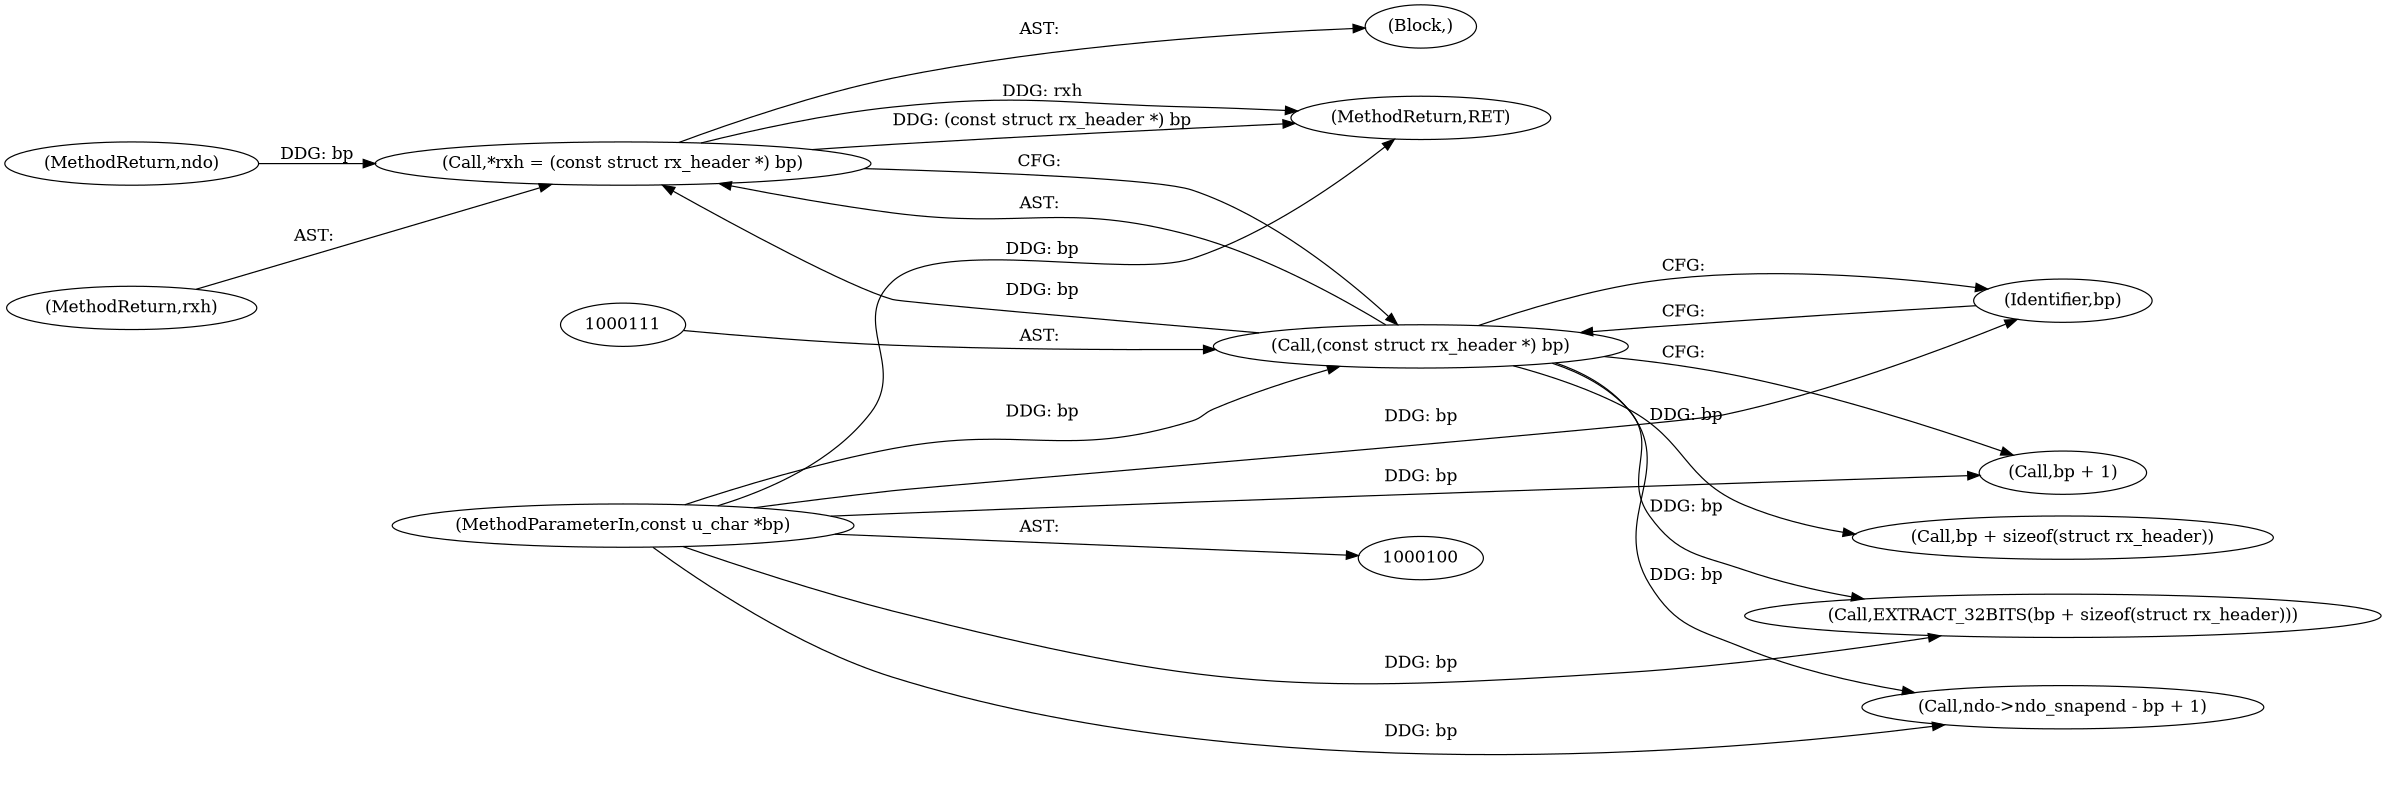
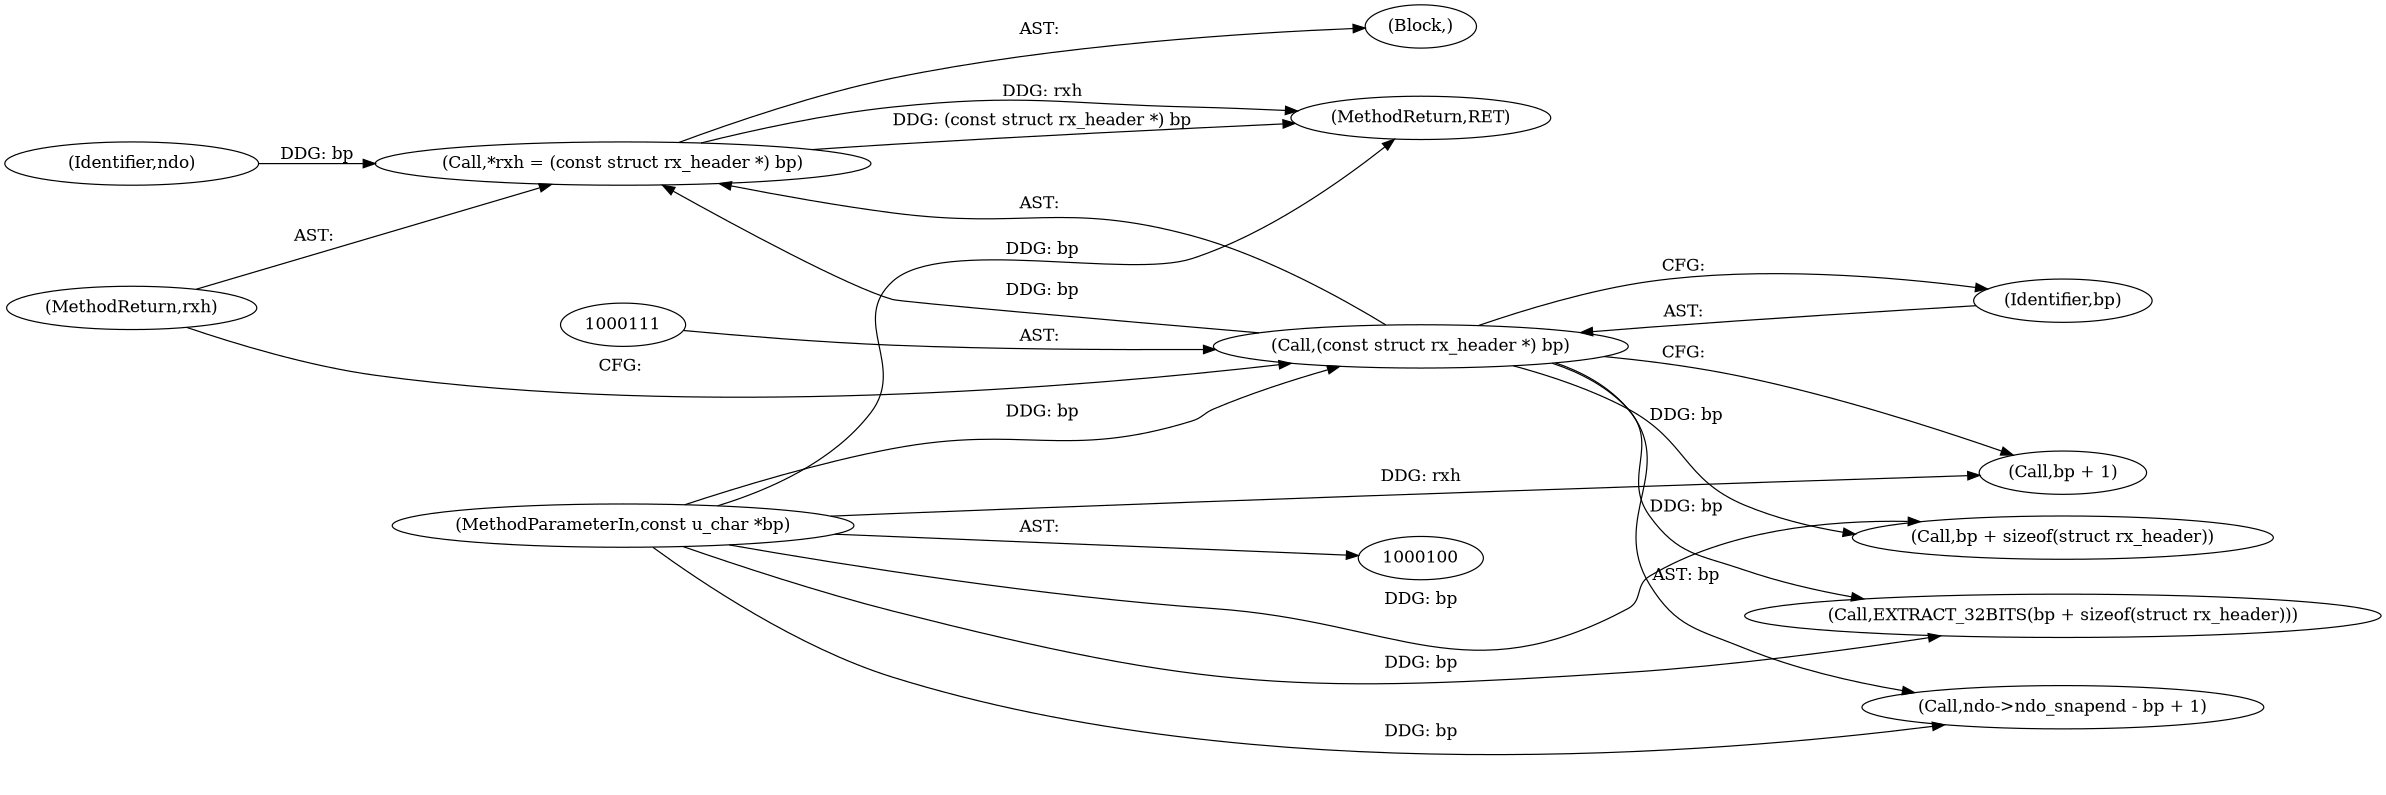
node "(MethodReturn,ndo)": label "(MethodReturn,ndo)" -> "(Identifier,ndo)"
edge "(Call,*rxh = (const struct rx_header *) bp)" -> "(Call,(const struct rx_header *) bp)": now "(MethodReturn,rxh)" -> "(Call,(const struct rx_header *) bp)"
edge "(Identifier,bp)" -> "(Call,(const struct rx_header *) bp)": label "CFG: " -> "AST: "
edge "(MethodParameterIn,const u_char *bp)" -> "(Identifier,bp)": now "(MethodParameterIn,const u_char *bp)" -> "(Call,bp + sizeof(struct rx_header))"
edge "(MethodParameterIn,const u_char *bp)" -> "(Call,bp + 1)": label "DDG: bp" -> "DDG: rxh"
edge "(Call,(const struct rx_header *) bp)" -> "(Call,ndo->ndo_snapend - bp + 1)": label "DDG: bp" -> "AST: bp"
